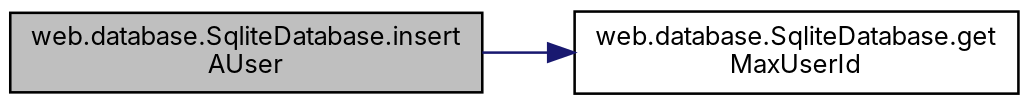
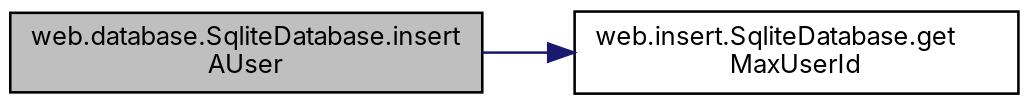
node "web.database.SqliteDatabase.get MaxUserId": label "web.database.SqliteDatabase.get MaxUserId" -> "web.insert.SqliteDatabase.get MaxUserId"
